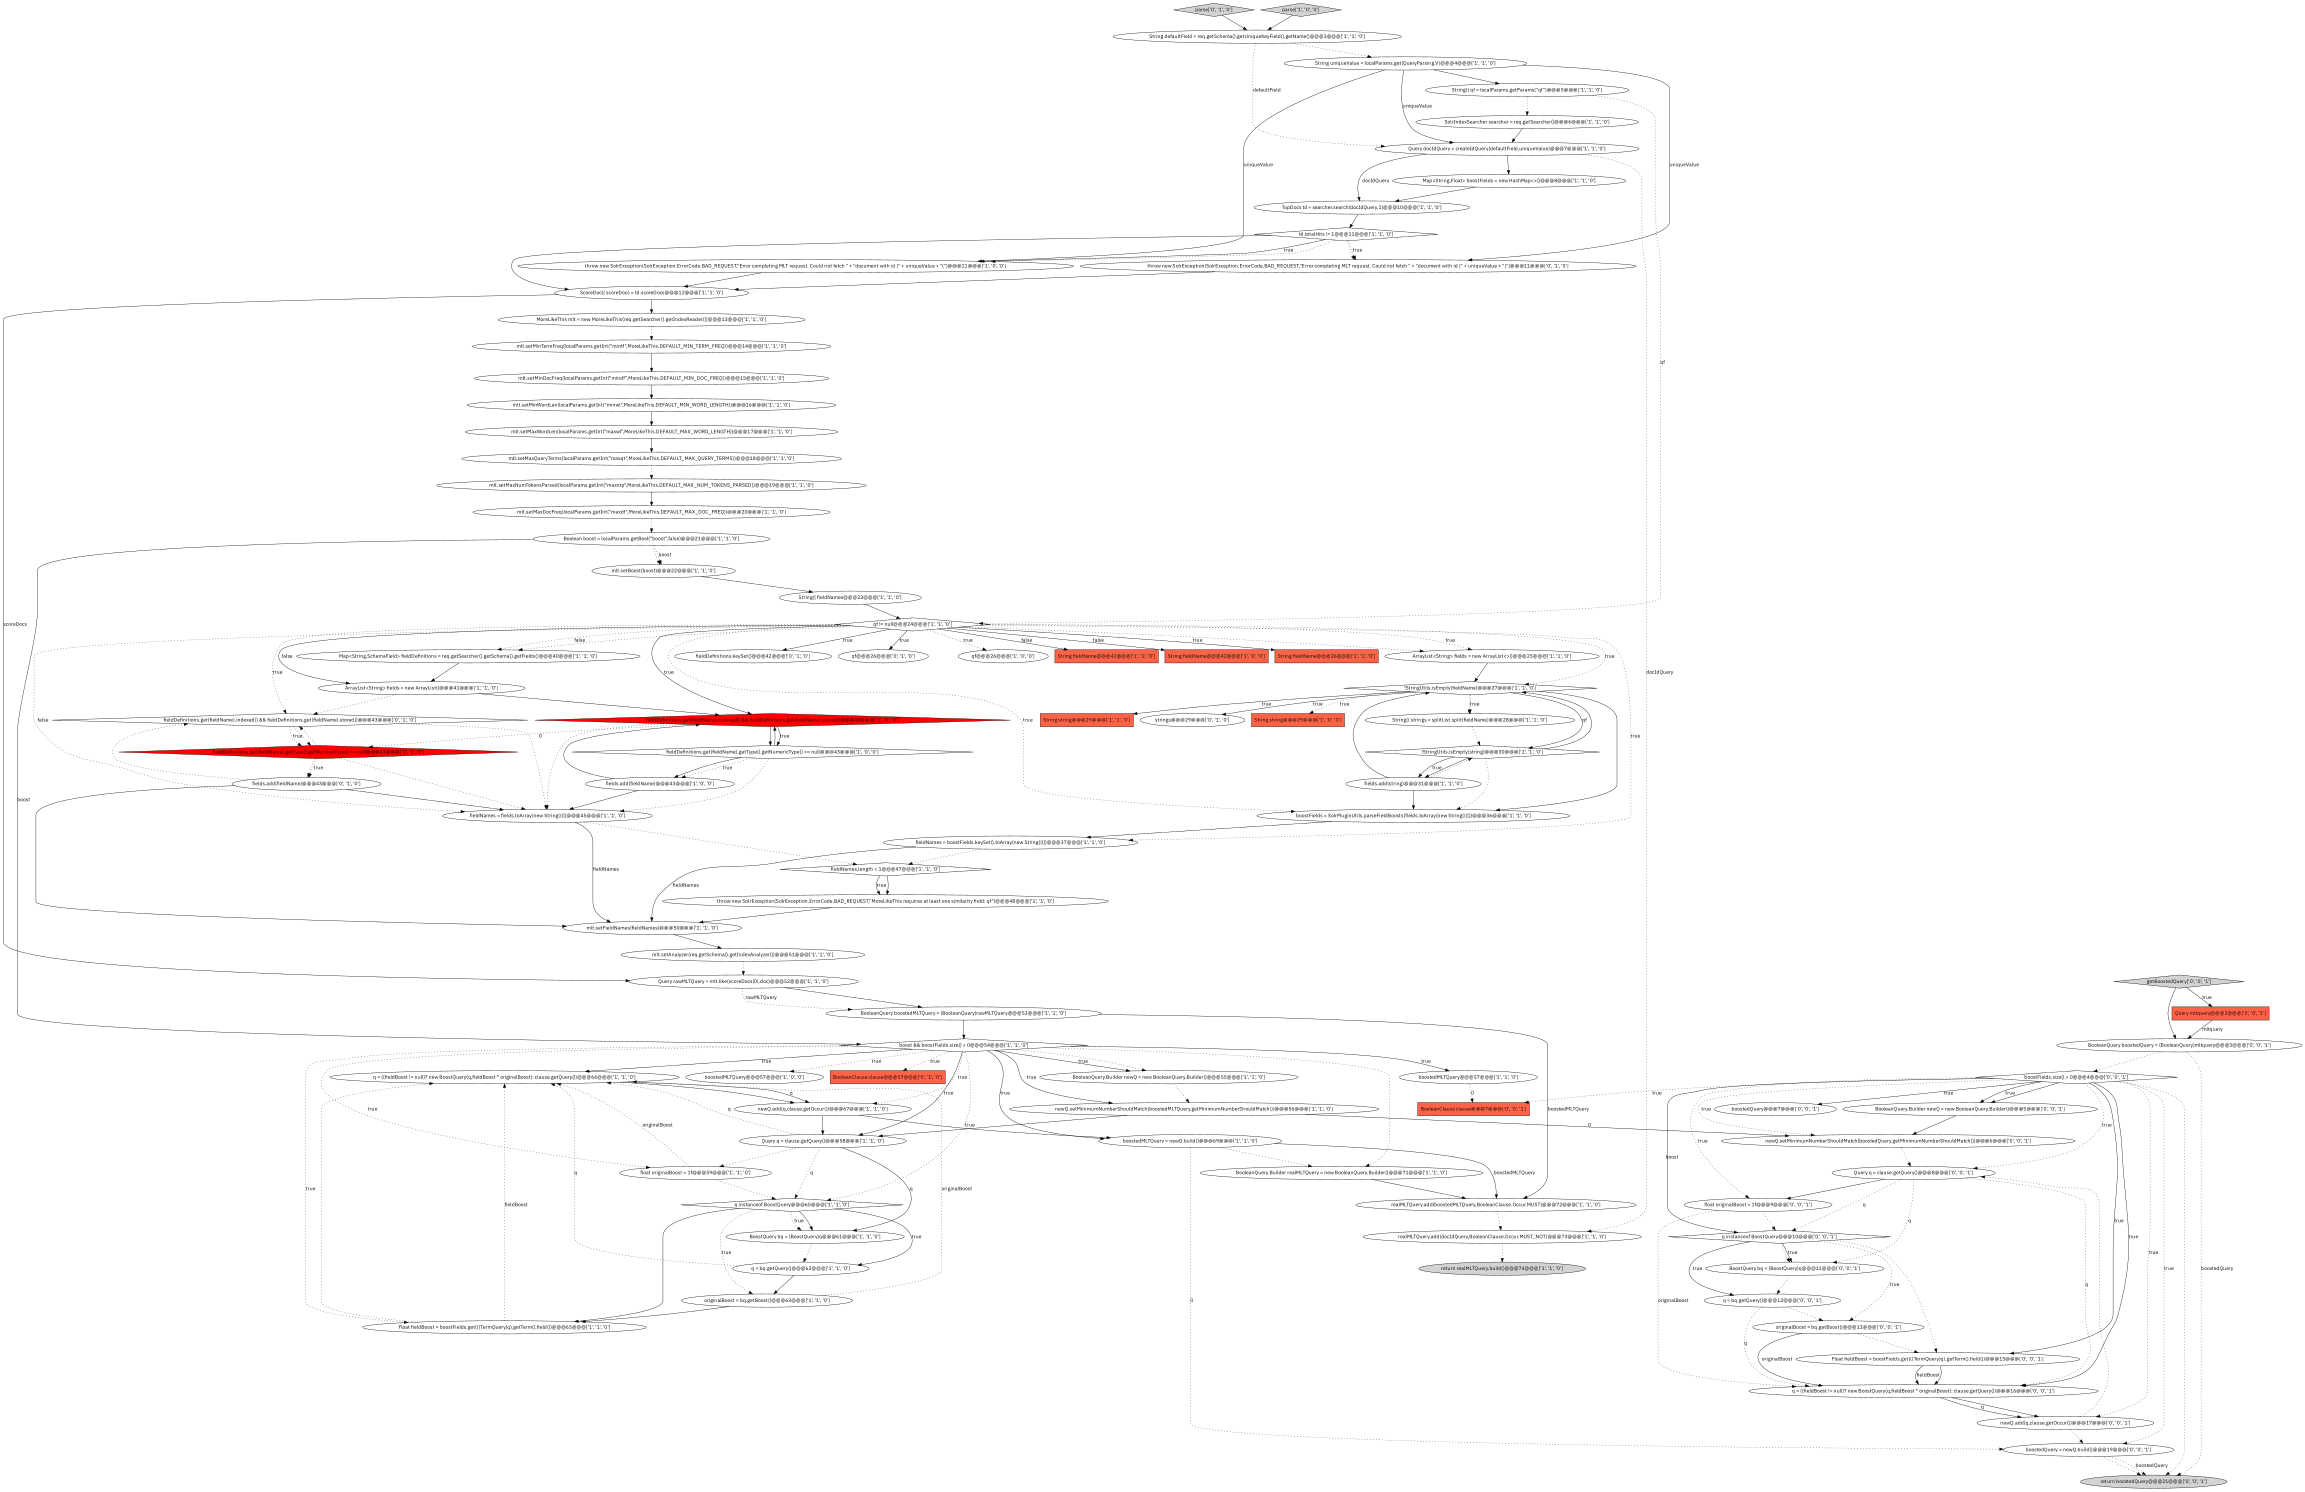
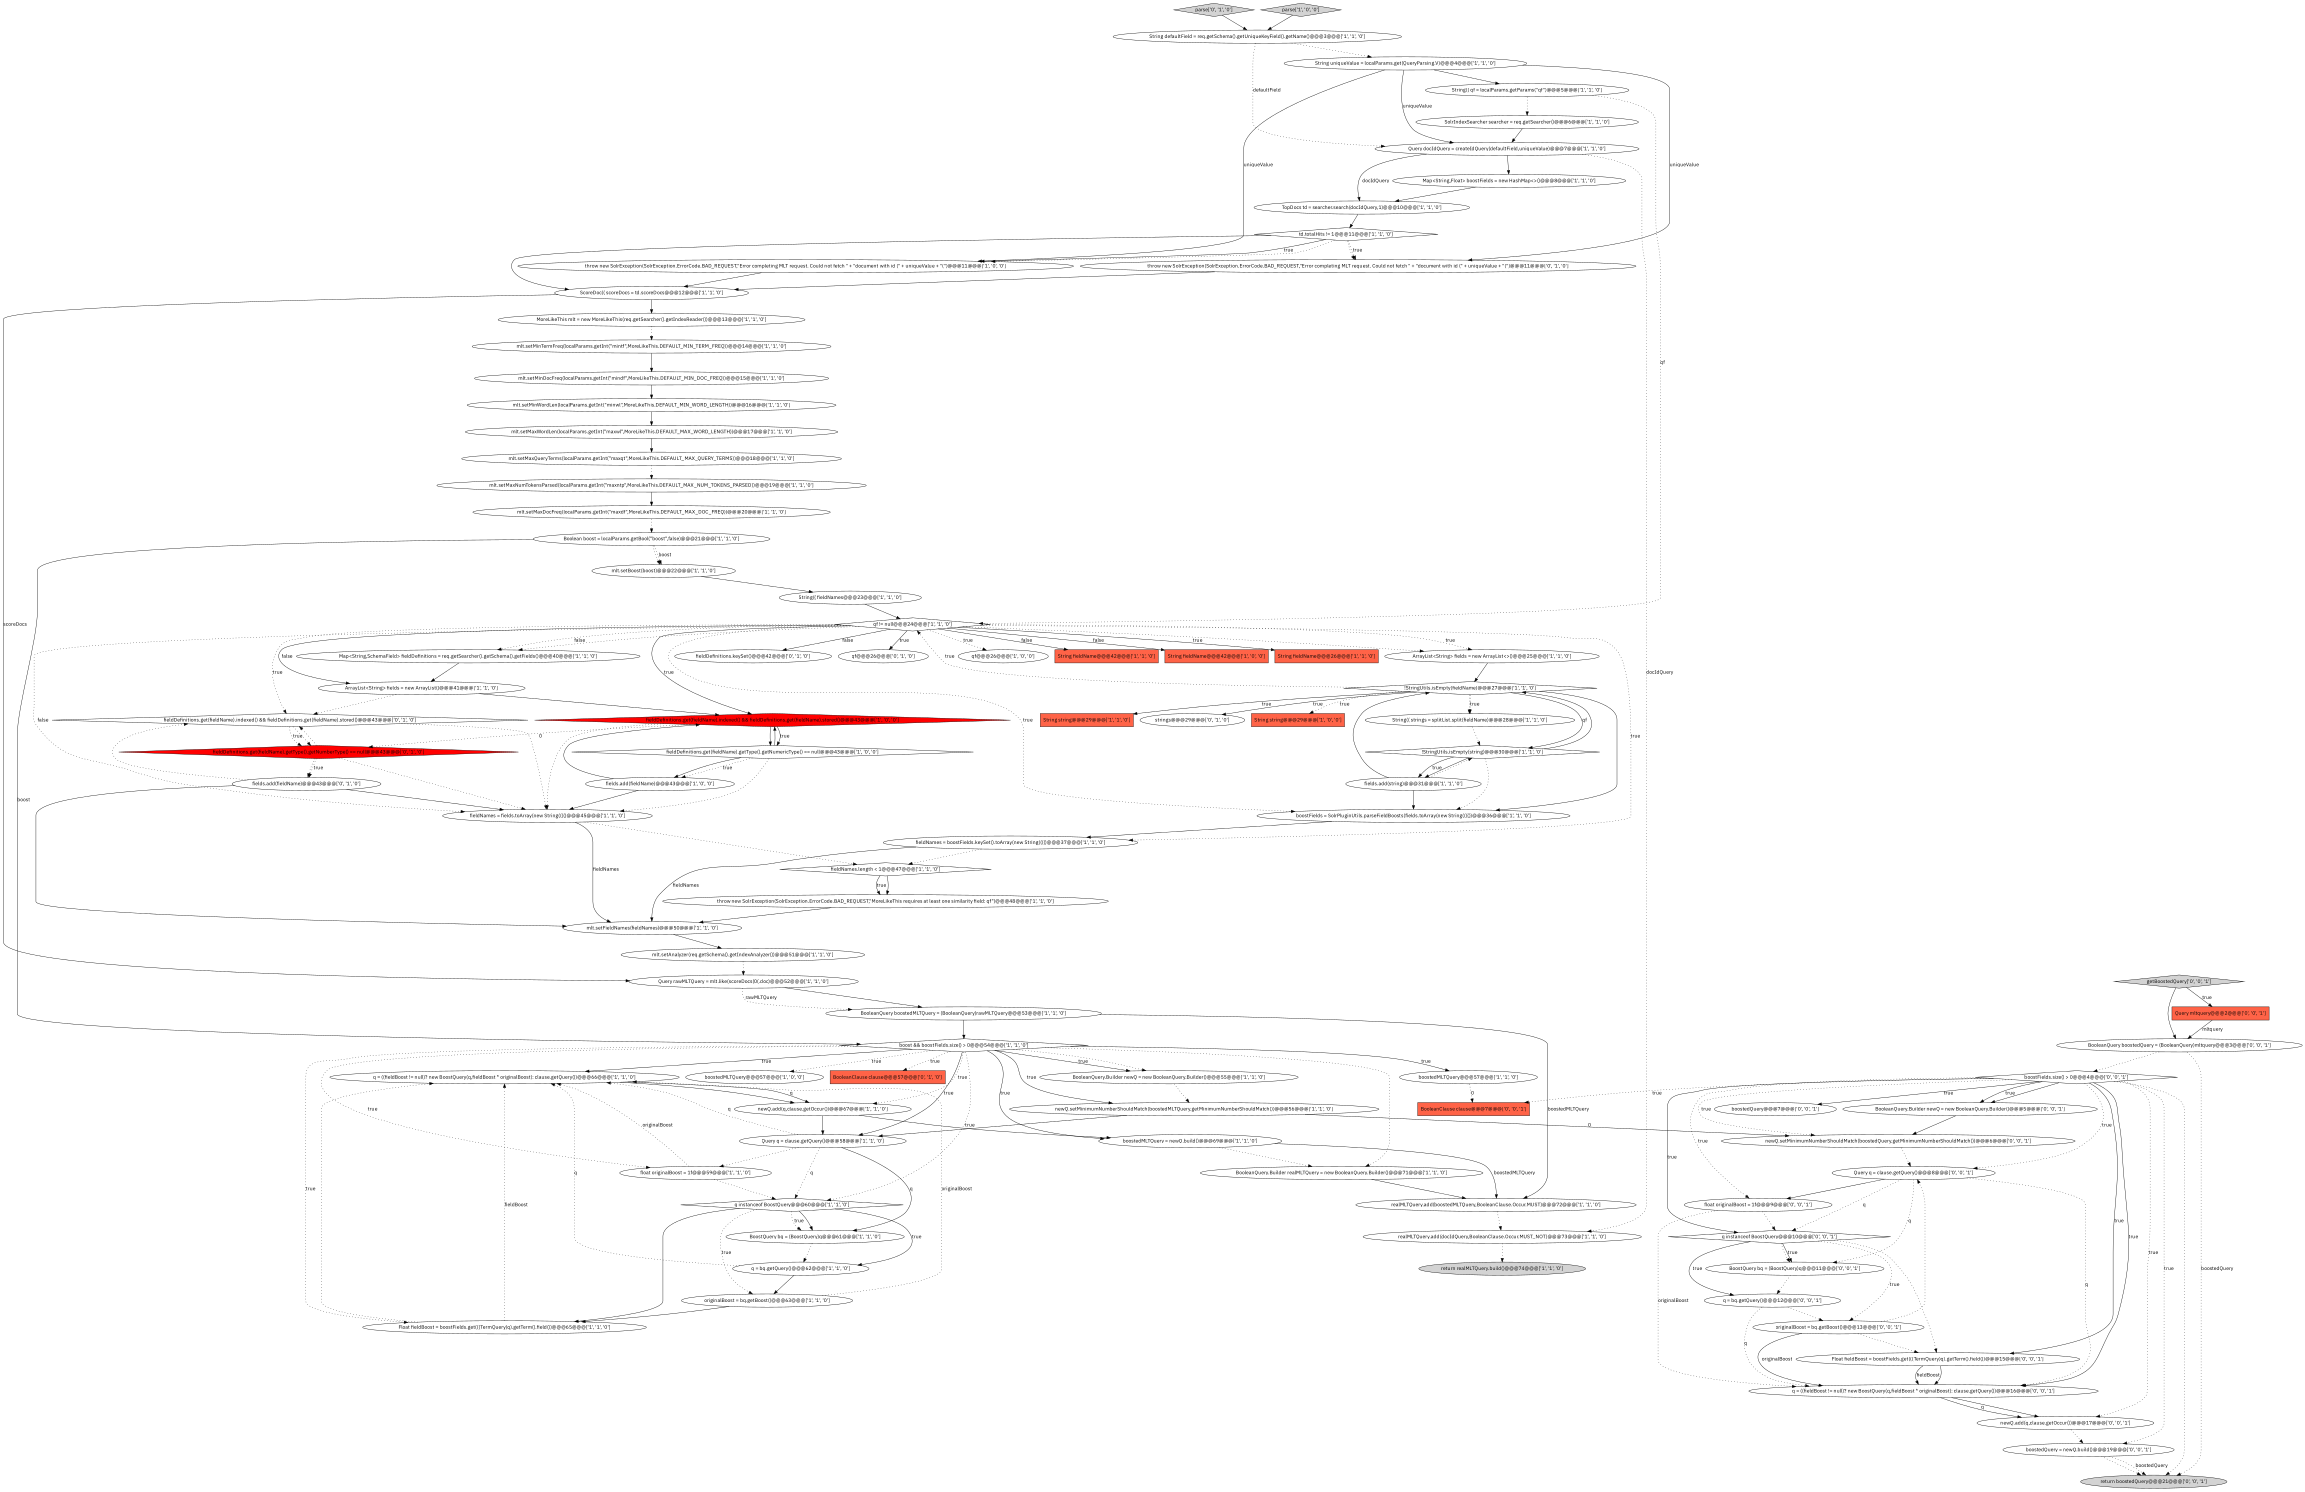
edge "qf != null@@@24@@@['1', '1', '0']" -> "!StringUtils.isEmpty(fieldName)@@@27@@@['1', '1', '0']": reversed
edge "qf != null@@@24@@@['1', '1', '0']" -> "fieldDefinitions.keySet()@@@42@@@['0', '1', '0']": label "true" -> "false"
edge "boostFields.size() > 0@@@4@@@['0', '0', '1']" -> "q instanceof BoostQuery@@@10@@@['0', '0', '1']": label "boost" -> "true"
edge "newQ.add(q,clause.getOccur())@@@17@@@['0', '0', '1']" -> "Query q = clause.getQuery()@@@8@@@['0', '0', '1']": now "originalBoost = bq.getBoost()@@@13@@@['0', '0', '1']" -> "Query q = clause.getQuery()@@@8@@@['0', '0', '1']"
edge "boostedMLTQuery = newQ.build()@@@69@@@['1', '1', '0']" -> "boostedQuery = newQ.build()@@@19@@@['0', '0', '1']": removed, label "0"
